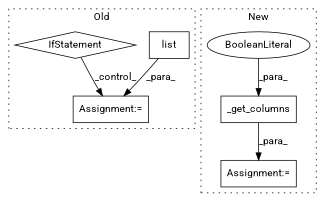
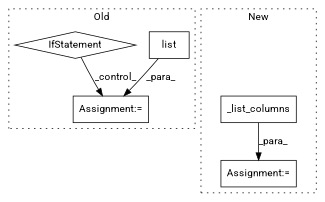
node "BooleanLiteral": removed
node "_get_columns": label "_get_columns" -> "_list_columns"
